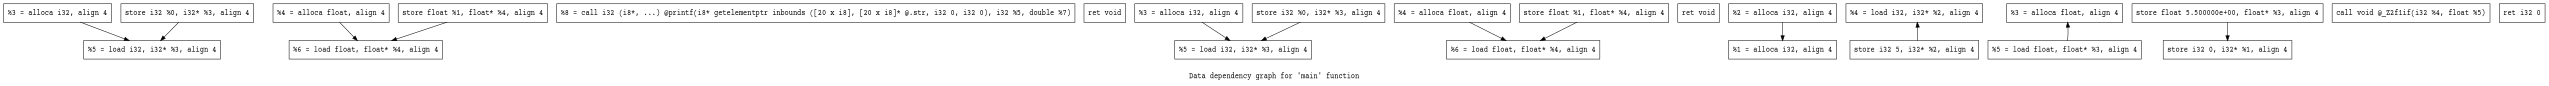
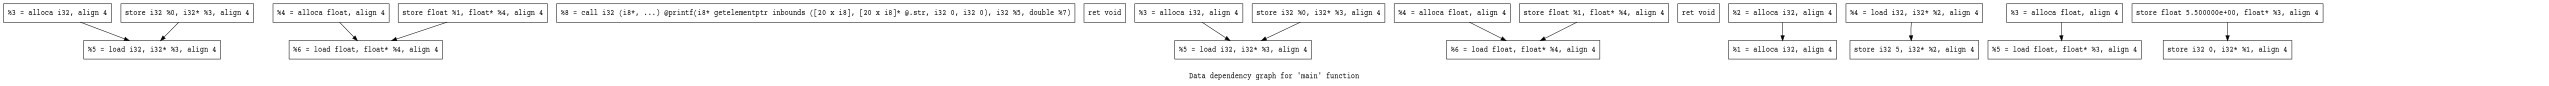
node "call void @_Z2f1if(i32 %4, float %5)": removed
node "ret i32 0": removed
edge "store i32 5, i32* %2, align 4" -> "%4 = load i32, i32* %2, align 4": reversed
edge "%5 = load float, float* %3, align 4" -> "%3 = alloca float, align 4": reversed
